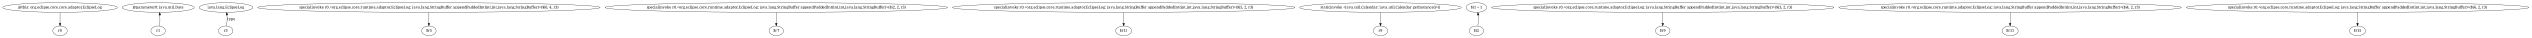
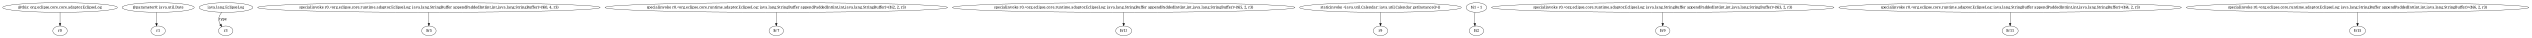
edge "r1" -> "@parameter0: java.util.Date": reversed
edge "r3" -> "java.lang.EclipseLog": reversed
edge "$i2" -> "$i1 + 1": reversed
